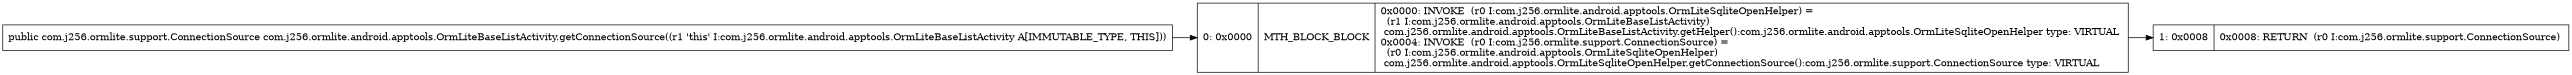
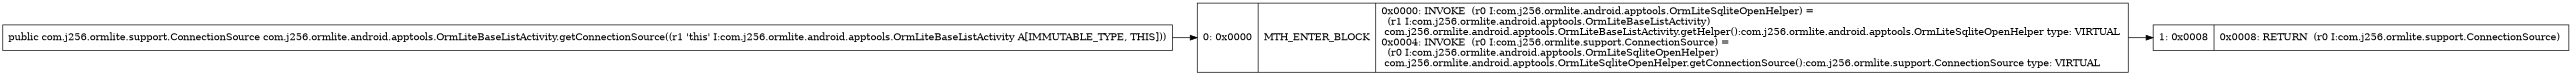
node "0: 0x0000": text "MTH_BLOCK_BLOCK" -> "MTH_ENTER_BLOCK"
